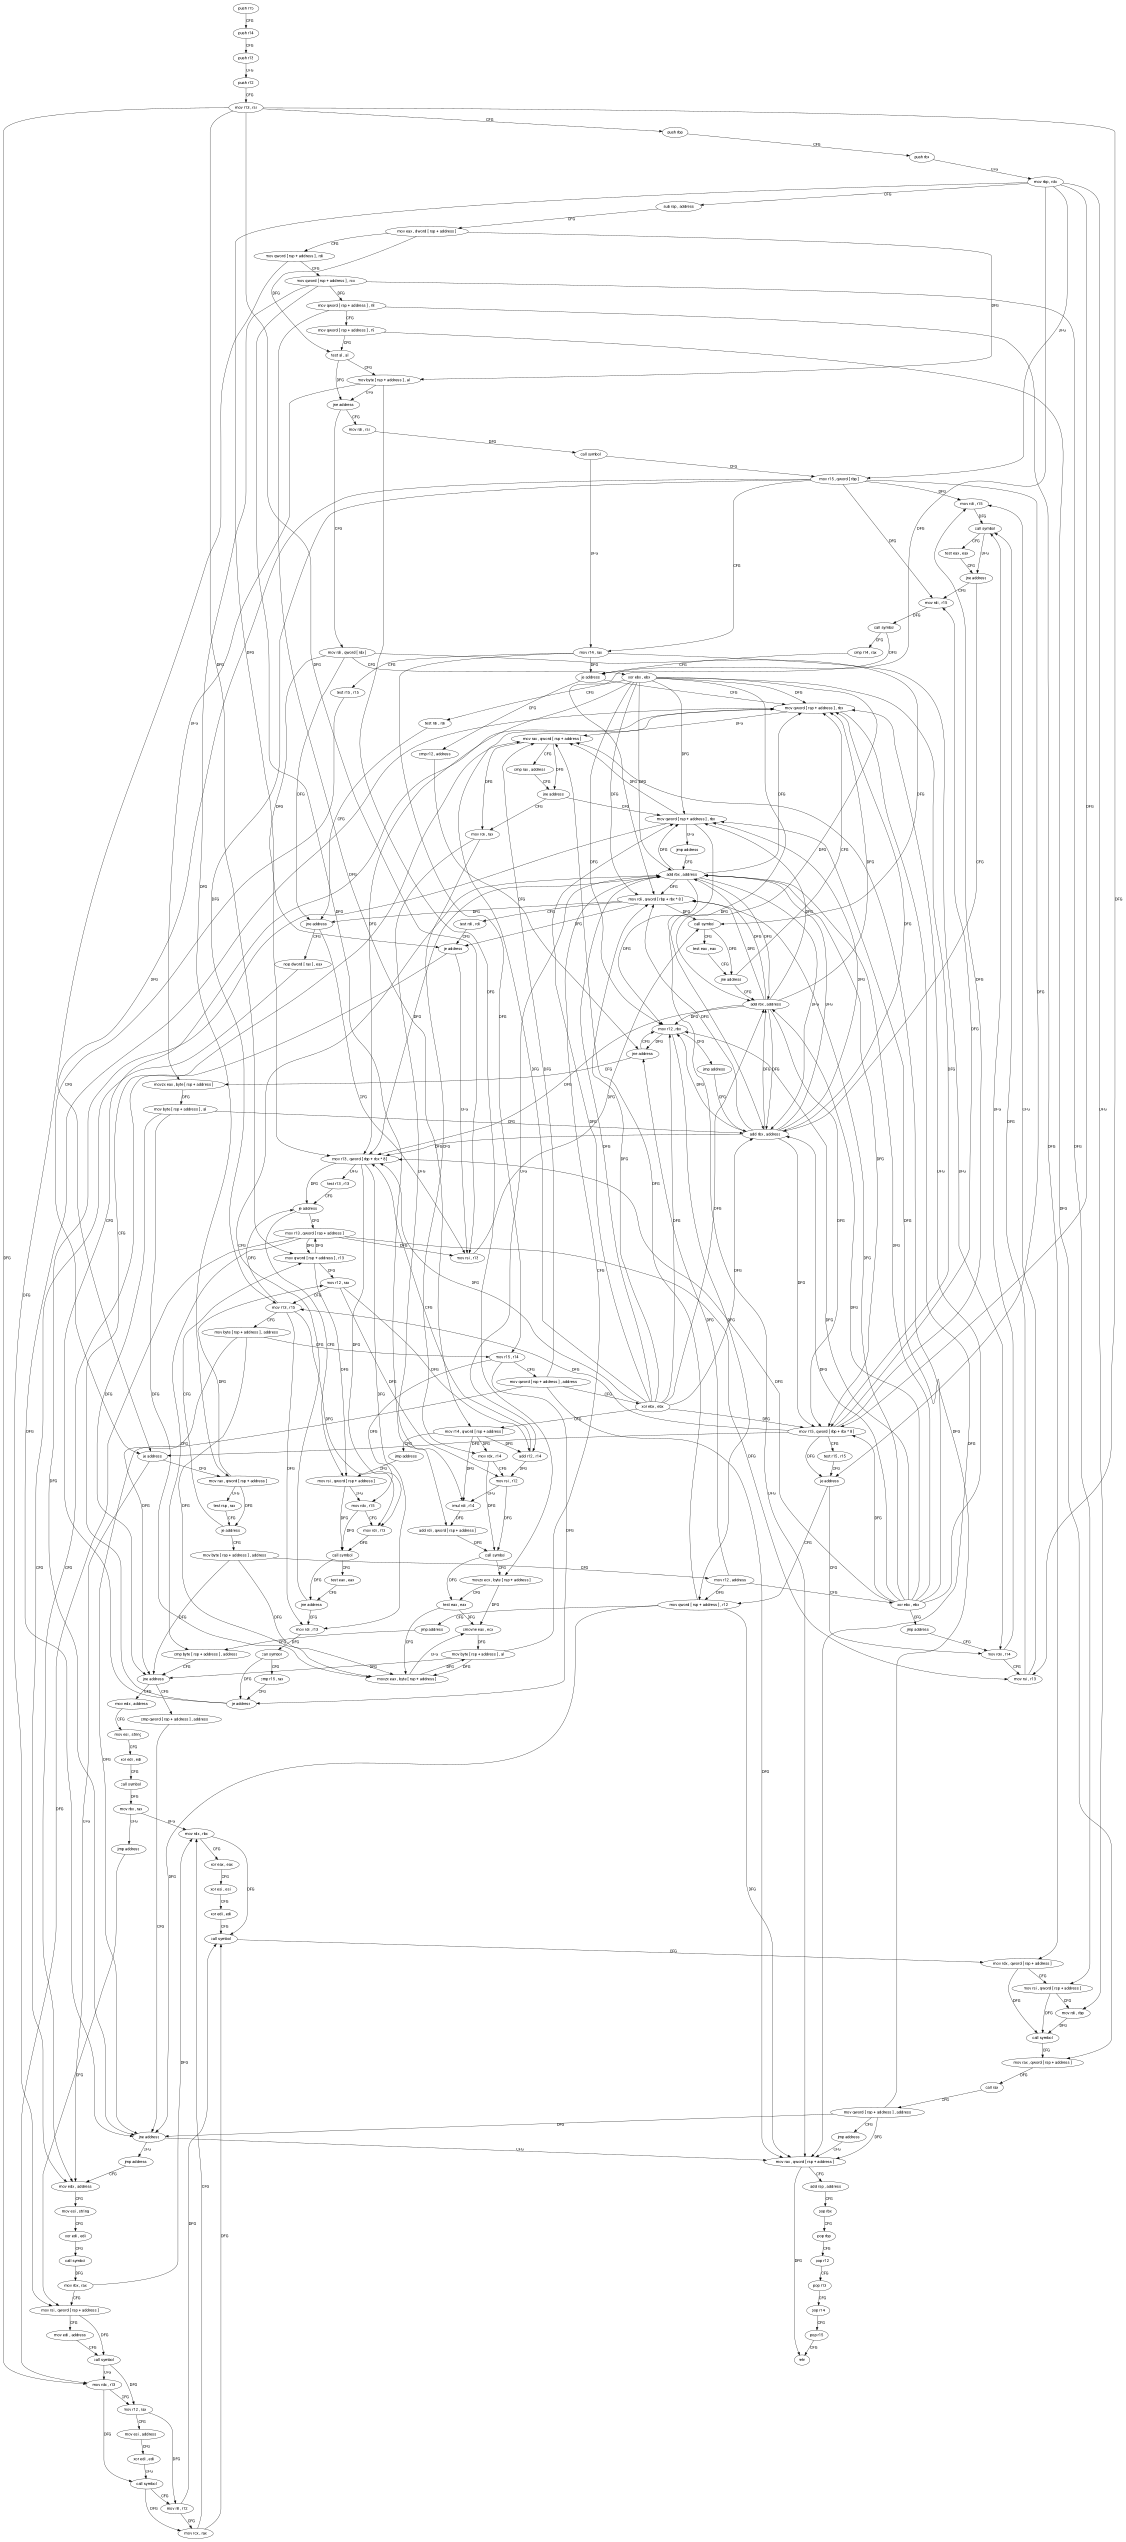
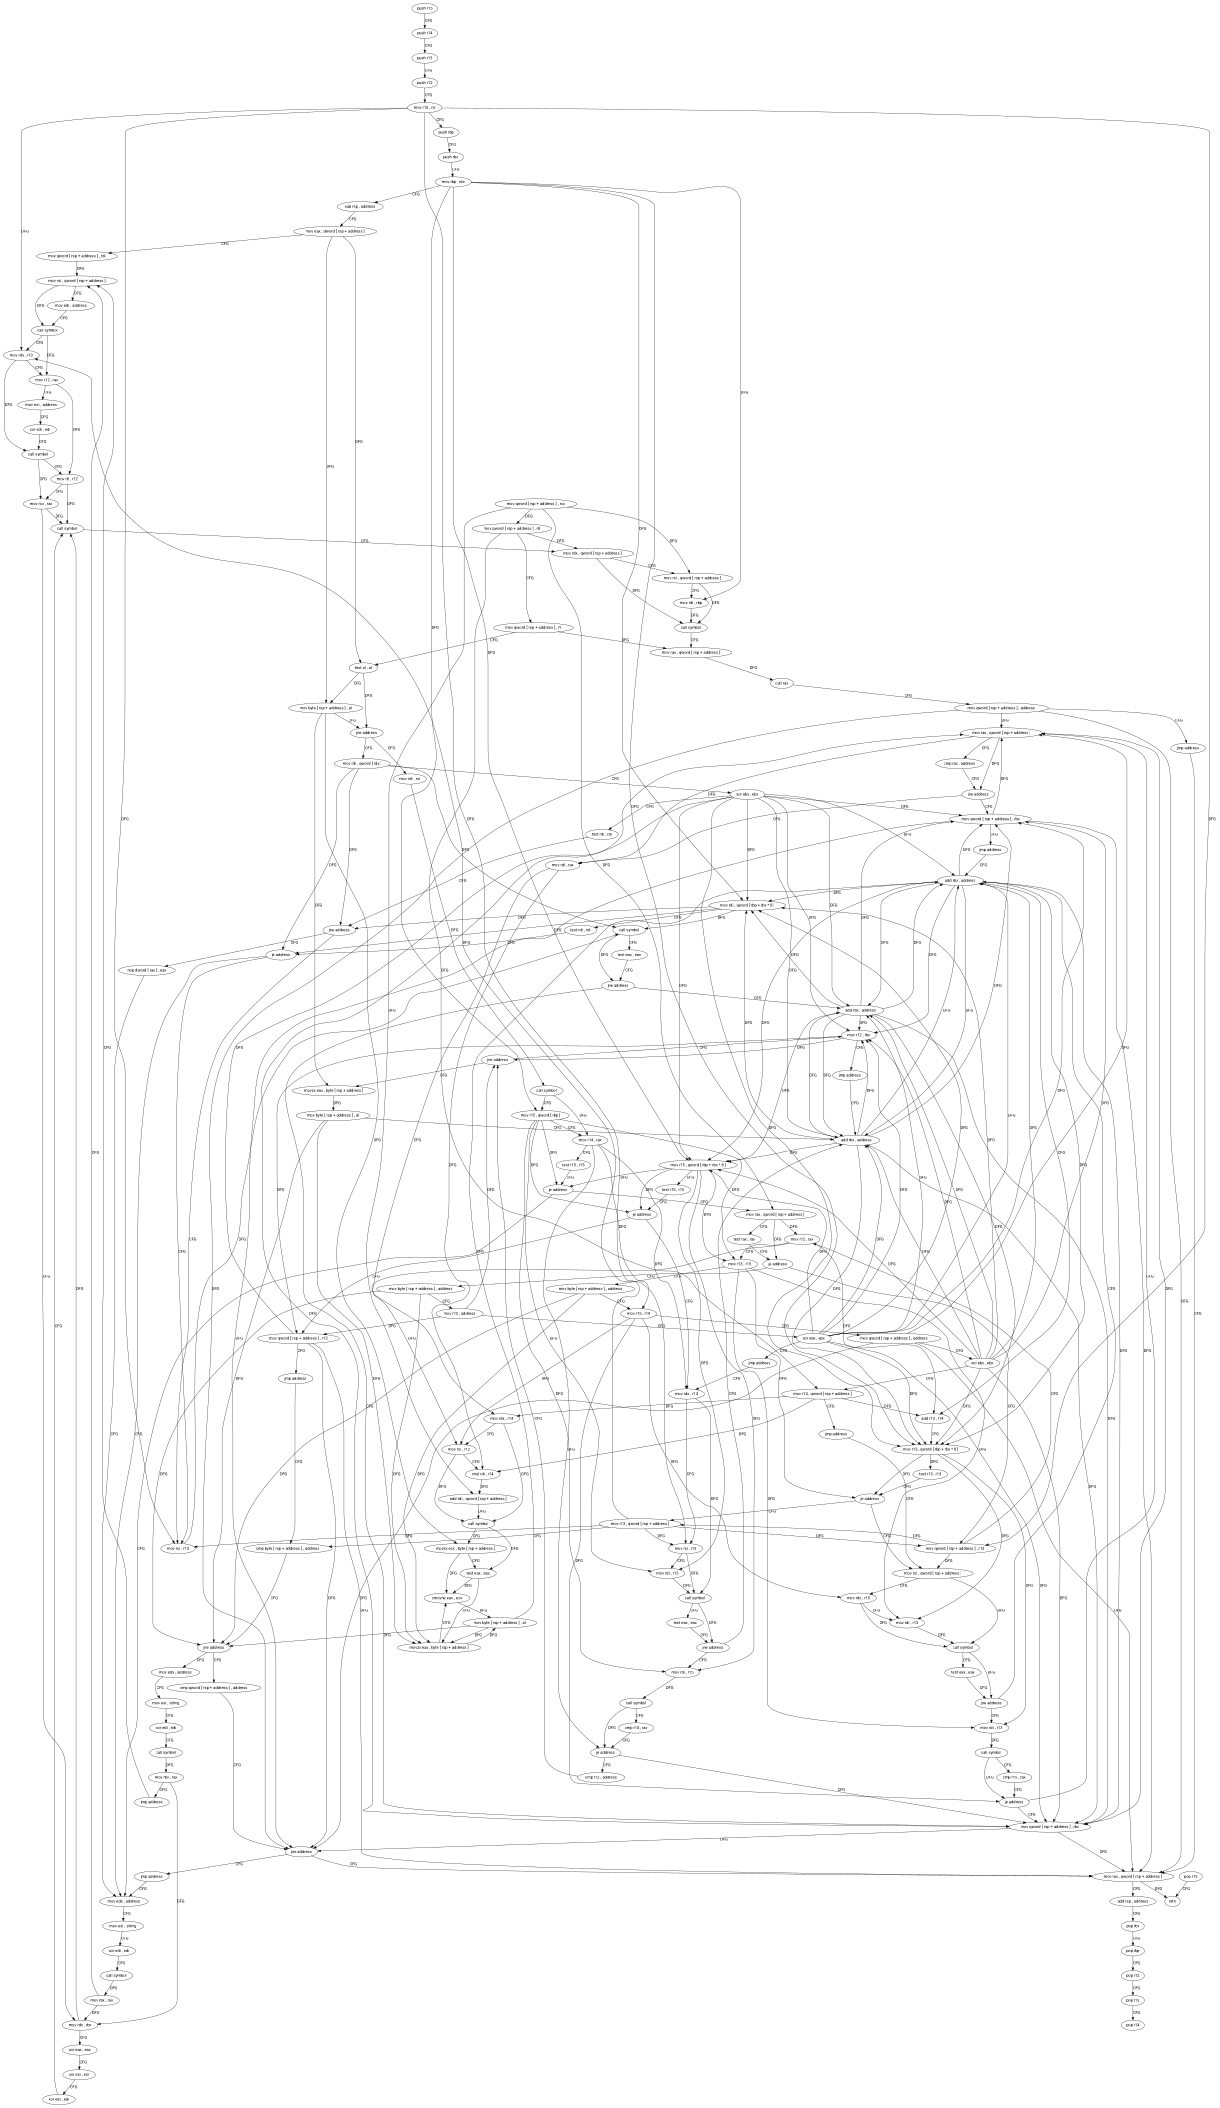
edge "mov qword [ rsp + address ] , rdi" -> "mov qword [ rsp + address ] , rcx": removed, label "CFG"
edge "add r12 , r14" -> "mov rsi , r12": now "mov r15 , r14" -> "mov rsi , r12"
node "test rsp , rax": label "test rsp , rax" -> "test rax , rax"
edge "pop r14" -> "pop r15": removed, label "CFG"
